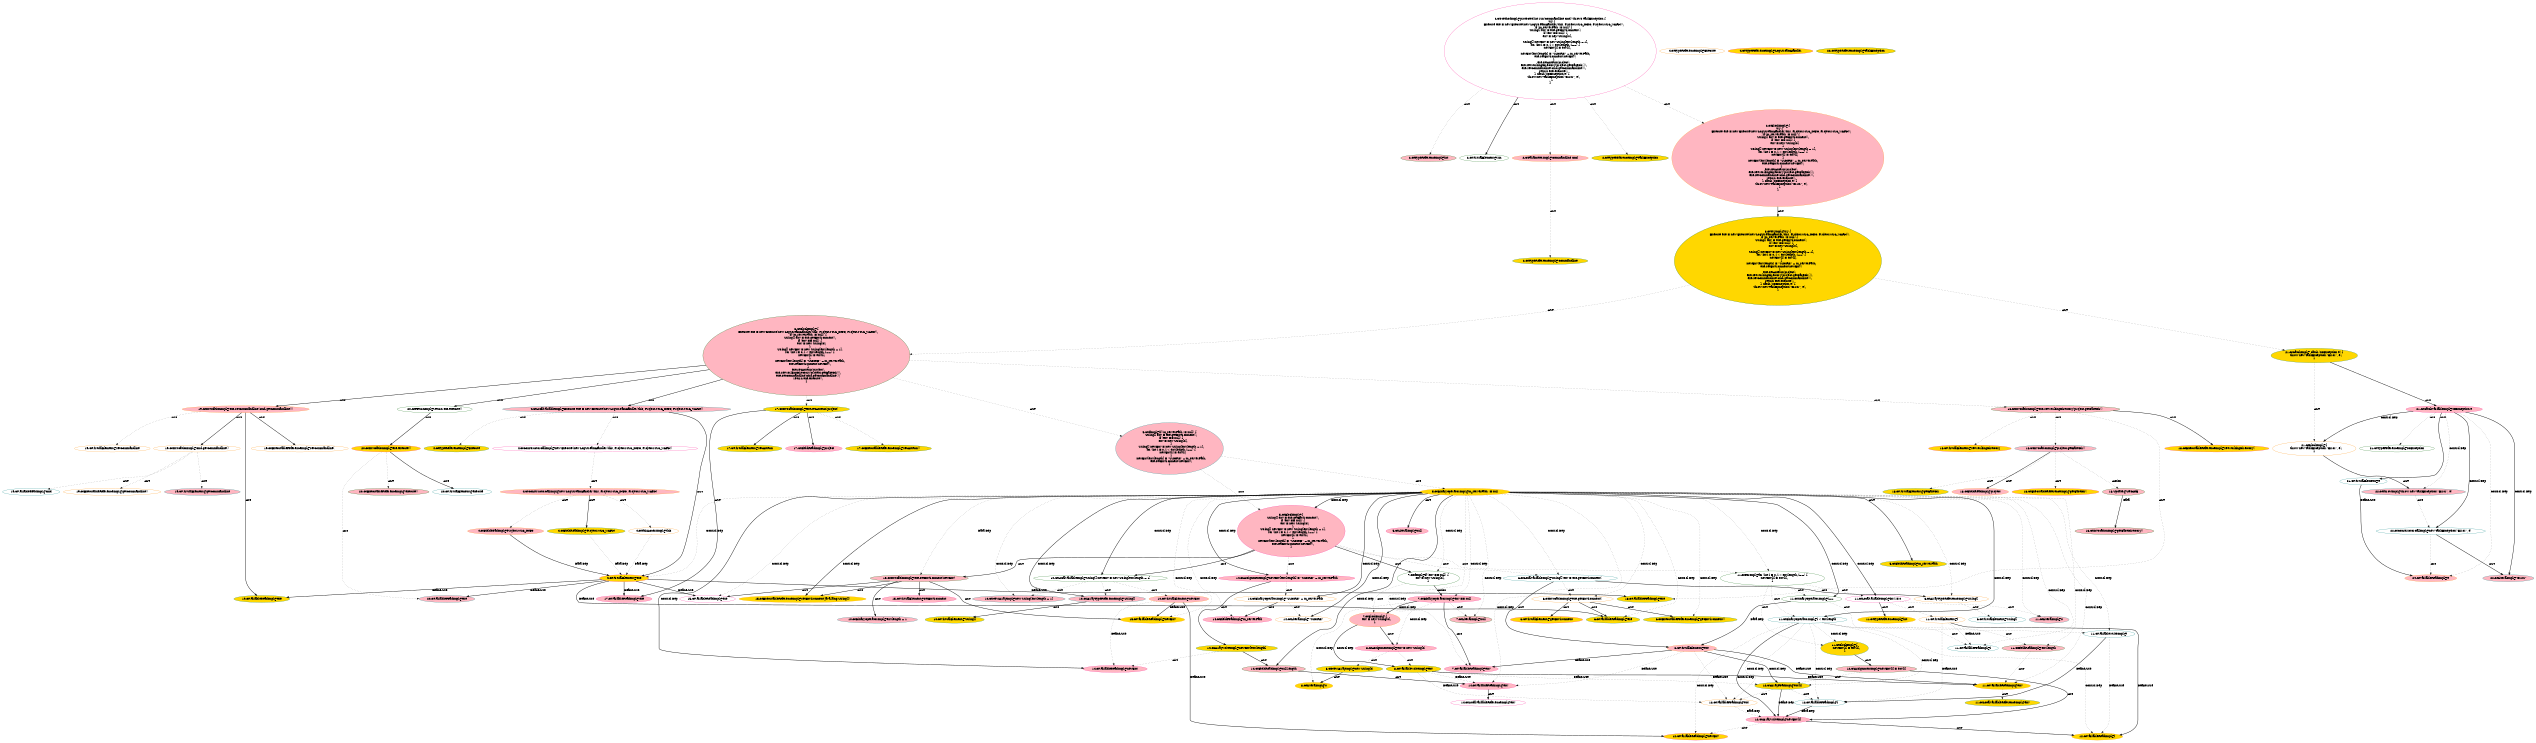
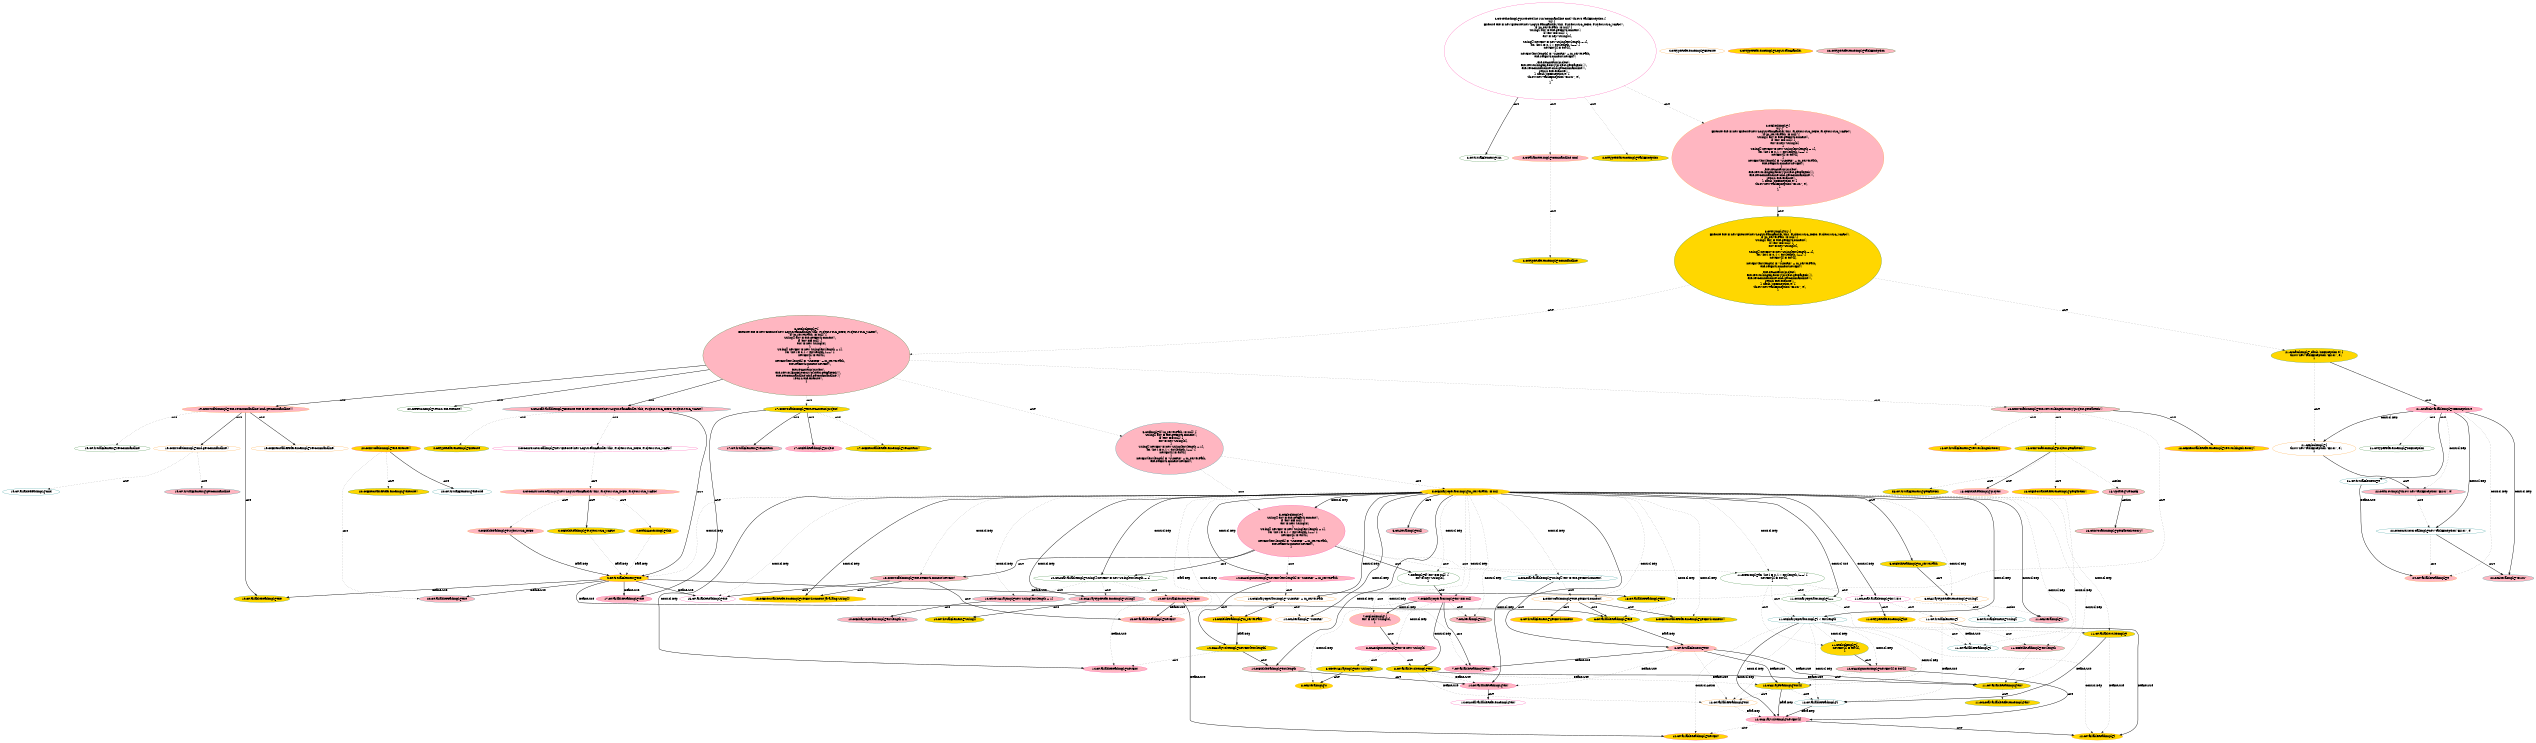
node "22:CtTypeReferenceImpl@TaskException": fillcolor gold -> lightpink
node "2:CtTypeReferenceImpl@int": removed
edge "20:CtReturnImpl@return exe.execute()" -> "20:CtInvocationImpl@exe.execute()": removed, label "AST"
node "19:CtVirtualElement@setCommandline": color darkorange -> darkgreen
node "17:CtVirtualElement@setAntRun": fillcolor gold -> lightpink
node "18:CtInvocationImpl@project.getBaseDir()": fillcolor lightpink -> gold
node "19:CtExecutableReferenceImpl@getCommandline()": removed
node "20:CtExecutableReferenceImpl@execute()": fillcolor lightpink -> gold
node "18:CtVirtualElement@getBaseDir": label "18:CtVirtualElement@getBaseDir" -> "58:CtVirtualElement@getBaseDir"
edge "5:CtBinaryOperatorImpl@m_serverPath != null" -> "11:CtLiteralImpl@0": style dotted -> bold
edge "18:Update@UPDATE" -> "18:CtInvocationImpl@getBaseDirectory()": label "Data" -> "Action"
node "4:CtThisAccessImpl@this": fillcolor white -> gold
edge "5:CtBinaryOperatorImpl@m_serverPath != null" -> "15:CtInvocationImpl@exe.setEnvironment(newEnv)": label "Data Dep" -> "Control Dep"
node "5:CtLiteralImpl@null": color deeppink -> teal
edge "5:CtBinaryOperatorImpl@m_serverPath != null" -> "11:CtUnaryOperatorImpl@i++": label "Control Dep" -> "Control Use"
edge "5:CtBinaryOperatorImpl@m_serverPath != null" -> "15:CtVariableReadImpl@newEnv": label "Control Dep" -> "Data Dep"
edge "6:CtLocalVariableImpl@String[] env = exe.getEnvironment()" -> "6:CtArrayTypeReferenceImpl@String[]": now "5:CtFieldReadImpl@m_serverPath" -> "6:CtArrayTypeReferenceImpl@String[]"
edge "5:CtBinaryOperatorImpl@m_serverPath != null" -> "14:CtVariableReadImpl@env": style dotted -> bold
edge "7:CtIfImpl@if (env == null) { env = new String[0]; }" -> "7:CtBinaryOperatorImpl@env == null": label "Action" -> "AST"
edge "15:CtInvocationImpl@exe.setEnvironment(newEnv)" -> "10:CtBinaryOperatorImpl@env.length + 1": now "10:CtNewArrayImpl@new String[env.length + 1]" -> "10:CtBinaryOperatorImpl@env.length + 1"
node "15:CtVirtualElement@setEnvironment": removed
edge "11:CtLocalVariableImpl@int i = 0" -> "11:CtLiteralImpl@0": label "AST" -> "Action"
edge "11:CtUnaryOperatorImpl@i++" -> "6:CtVirtualElement@env": now "6:CtVariableReadImpl@exe" -> "6:CtVirtualElement@env"
node "15:CtVariableReadImpl@newEnv": fillcolor gold -> lightpink
node "14:CtFieldReadImpl@m_serverPath": fillcolor lightpink -> gold
edge "14:CtFieldReadImpl@m_serverPath" -> "14:CtArrayWriteImpl@newEnv[env.length]": added, label "Data Dep"
edge "11:CtBinaryOperatorImpl@i < env.length" -> "12:CtAssignmentImpl@newEnv[i] = env[i]": added, label "Control Dep"
node "11:CtVariableWriteImpl@i": fillcolor white -> gold
edge "7:CtBlockImpl@{ env = new String[0]; }" -> "8:CtVariableWriteImpl@env": now "7:CtBinaryOperatorImpl@env == null" -> "8:CtVariableWriteImpl@env"
node "14:CtFieldReadImpl@null.length": label "14:CtFieldReadImpl@null.length" -> "14:CtFieldReadImpl@env.length"
edge "6:CtVirtualElement@env" -> "12:CtArrayReadImpl@env[i]": label "Control Dep" -> "Define-Use"
edge "11:CtBinaryOperatorImpl@i < env.length" -> "12:CtVariableReadImpl@newEnv": label "Control Dep" -> "Control Action"
node "11:CtVariableReadImpl@env": color darkorange -> darkgreen
edge "12:CtArrayReadImpl@env[i]" -> "12:CtArrayWriteImpl@newEnv[i]": label "Define Dep" -> "Data Dep"
